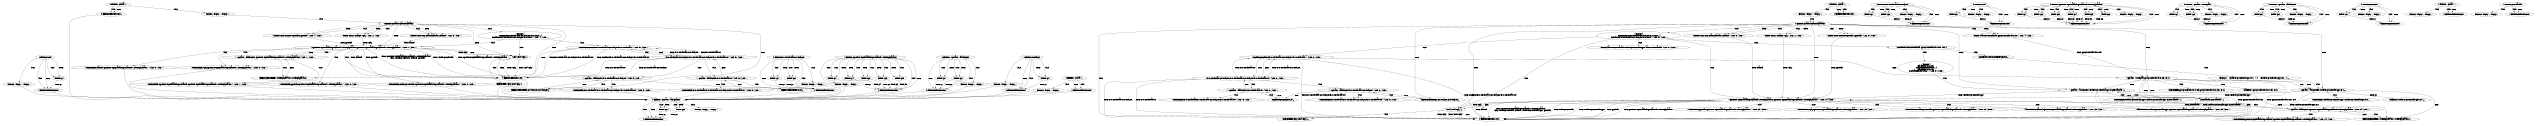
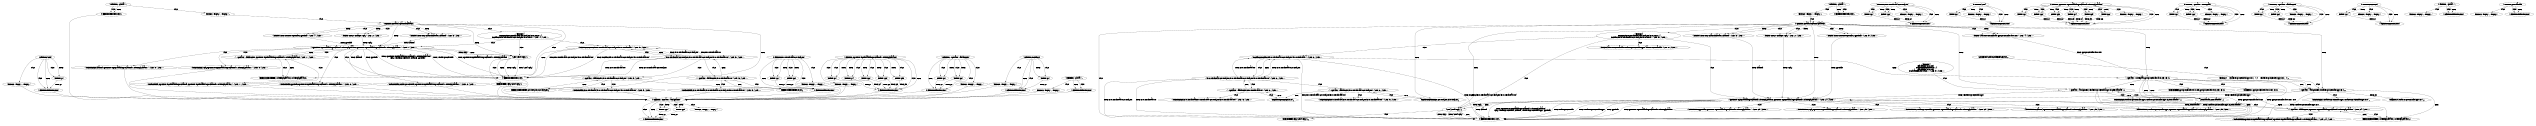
node "(CONTROL_STRUCTURE,IF,if (gpu_process_for_browser != 0))": removed
edge "(<operator>.notEquals,gpu_process_for_browser != 0)" -> "(LITERAL,0,gpu_process_for_browser != 0)": label "DDG: " -> "AST: "
